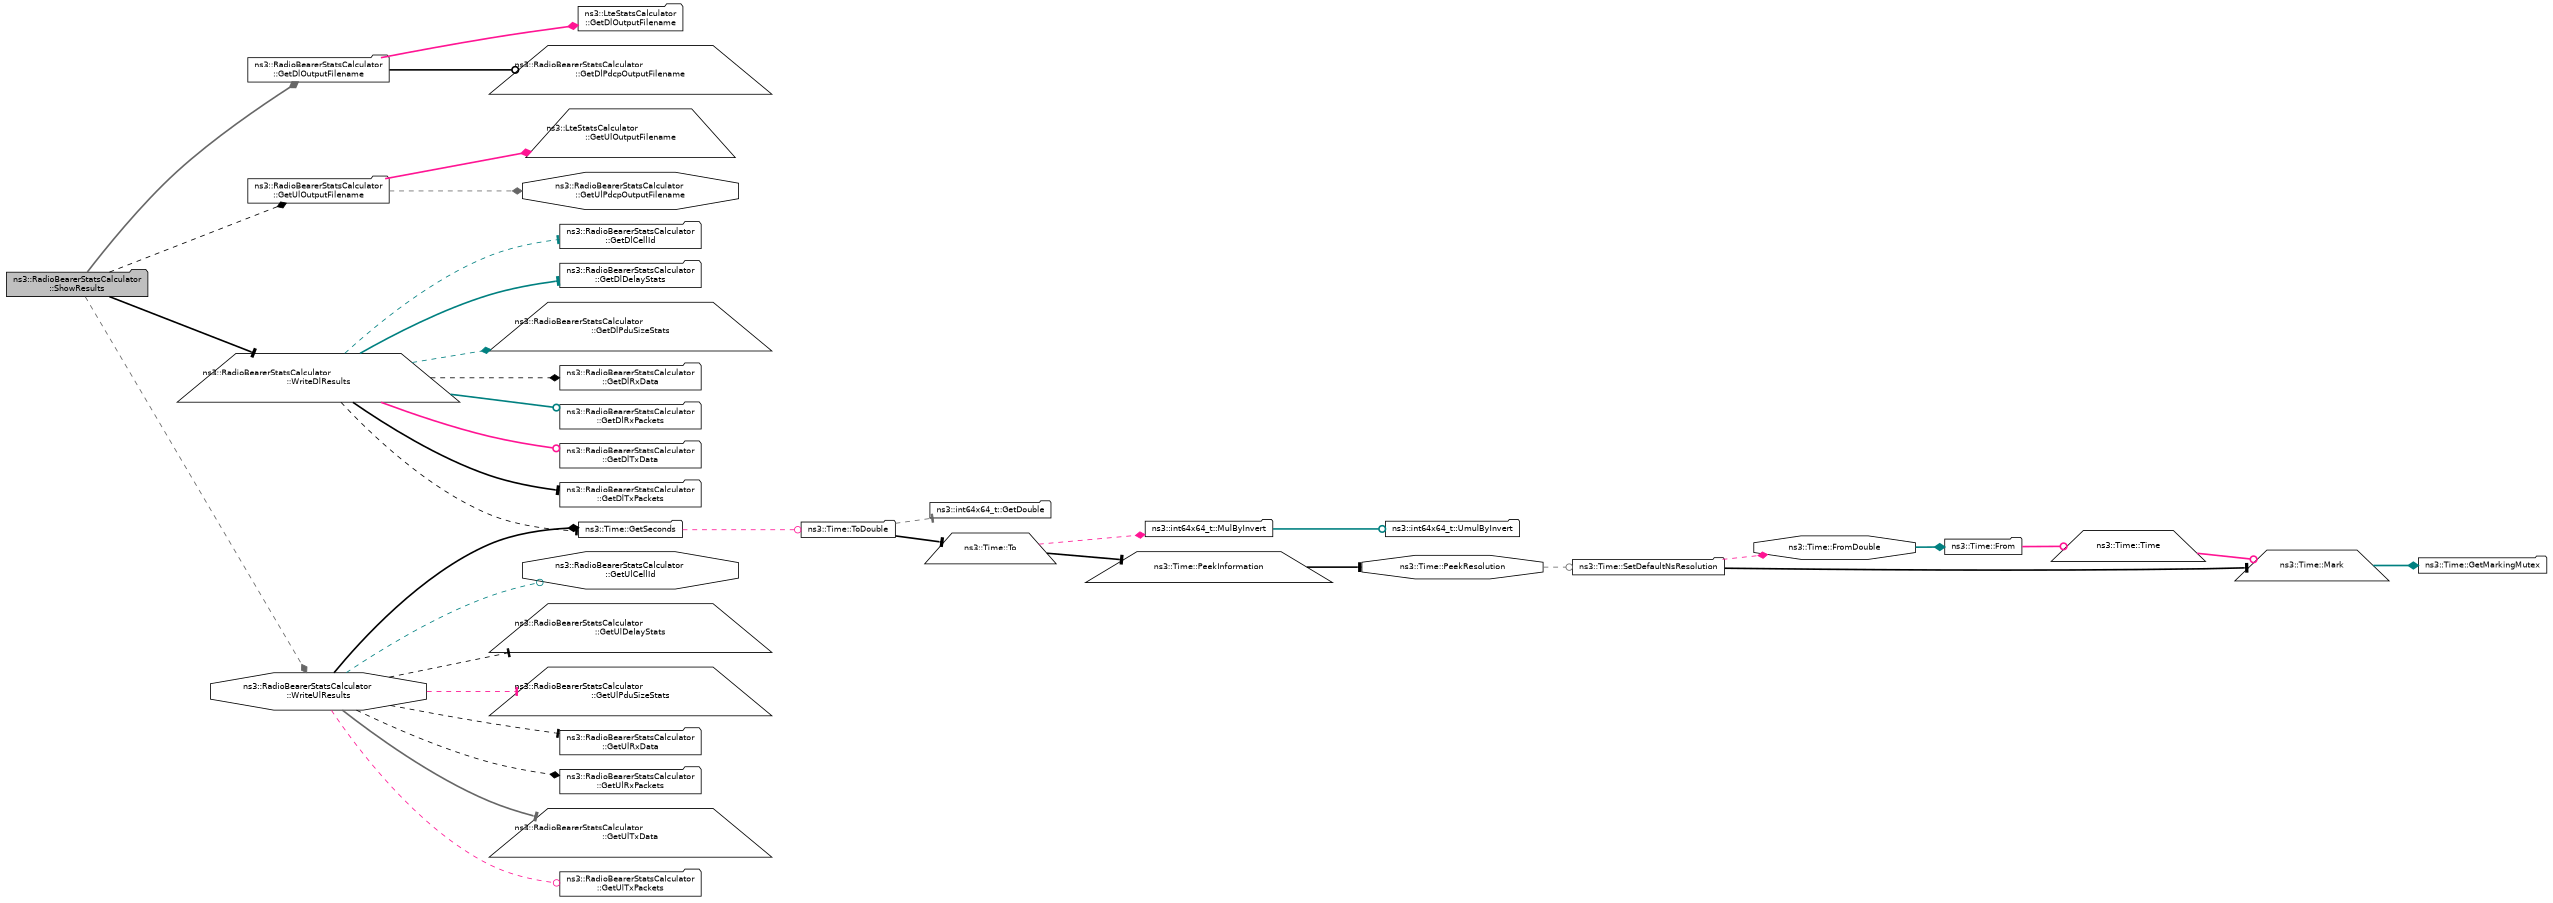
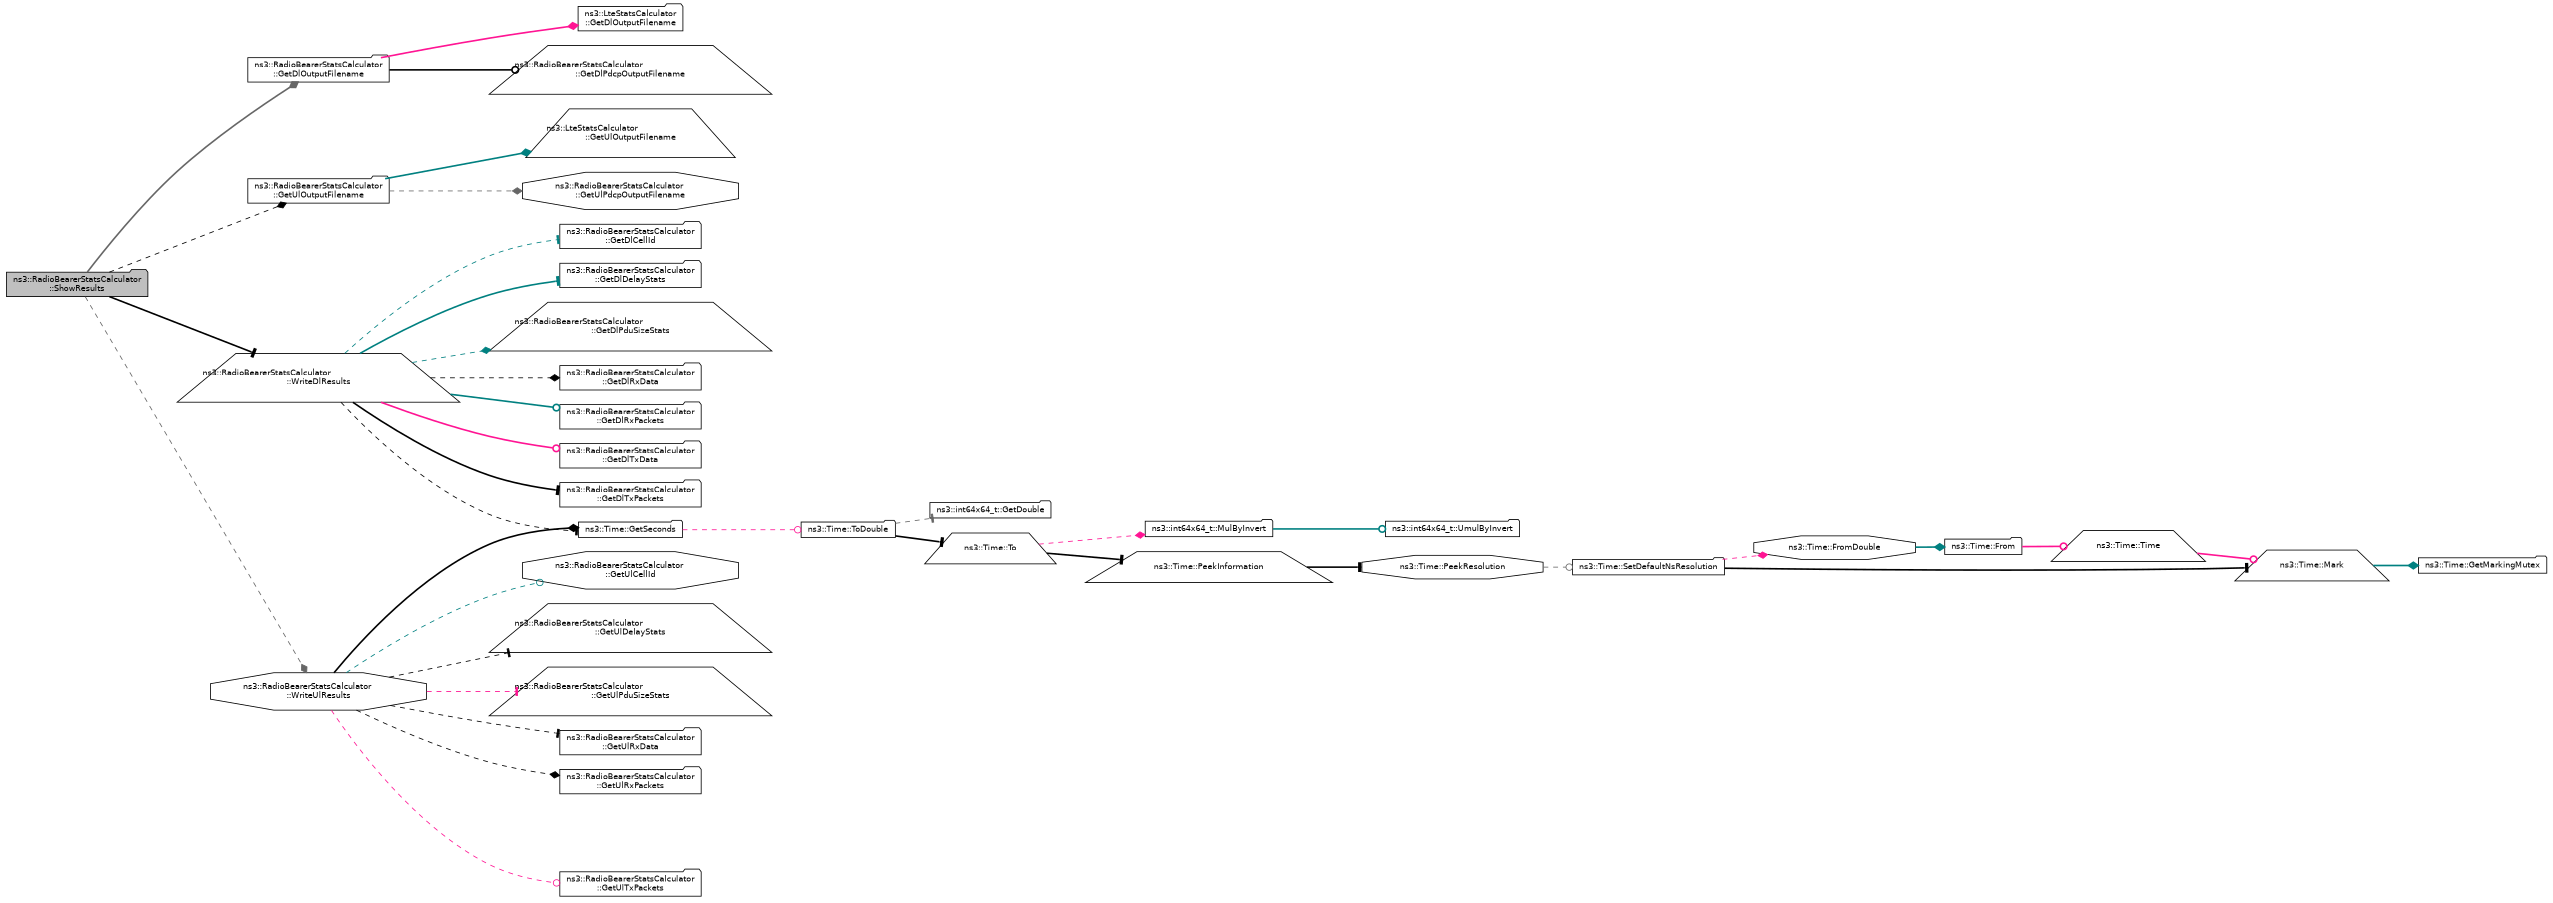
edge "ns3::RadioBearerStatsCalculator ::GetUlOutputFilename" -> "ns3::LteStatsCalculator ::GetUlOutputFilename": color deeppink -> teal
node "ns3::RadioBearerStatsCalculator ::GetUlTxData": removed
